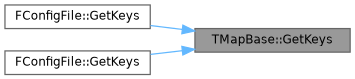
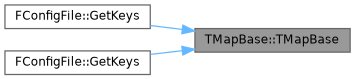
node "TMapBase::GetKeys": label "TMapBase::GetKeys" -> "TMapBase::TMapBase"
